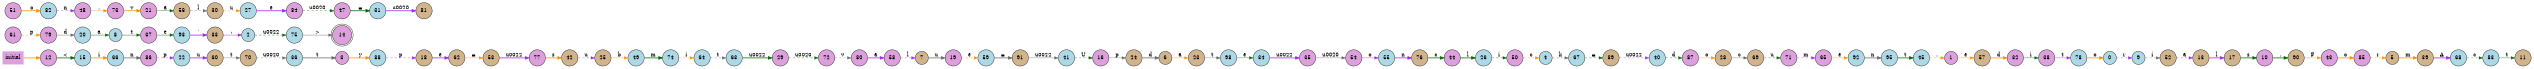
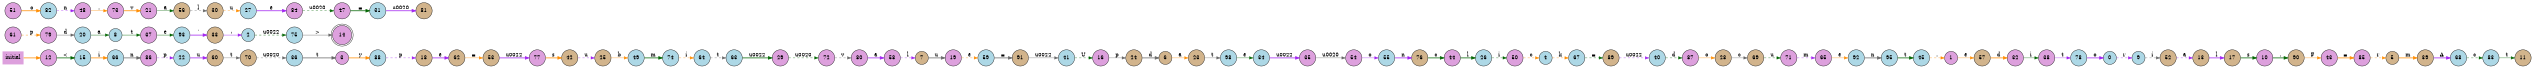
edge "43" -> "85": label "o" -> "="
edge "4" -> "67": color gray40 -> darkorange
edge "78" -> "0": color darkorange -> purple
